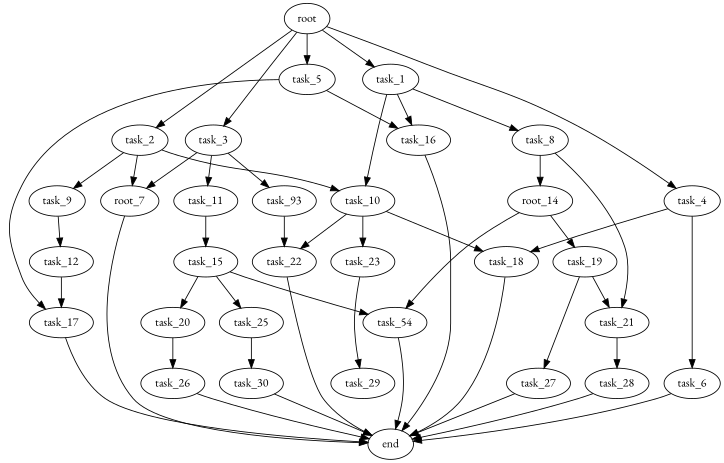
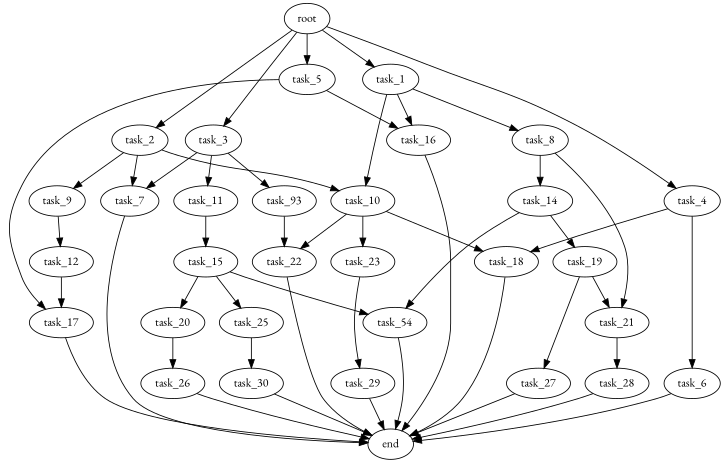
node "root_7": label "root_7" -> "task_7"
node "root_14": label "root_14" -> "task_14"
edge "task_29" -> "end": added
